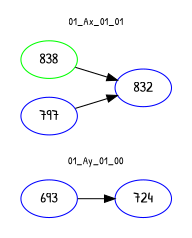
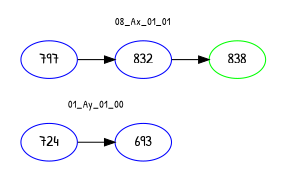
cluster "01_Ax_01_01": label "01_Ax_01_01" -> "08_Ax_01_01"
edge "838" -> "832": reversed
edge "693" -> "724": reversed
